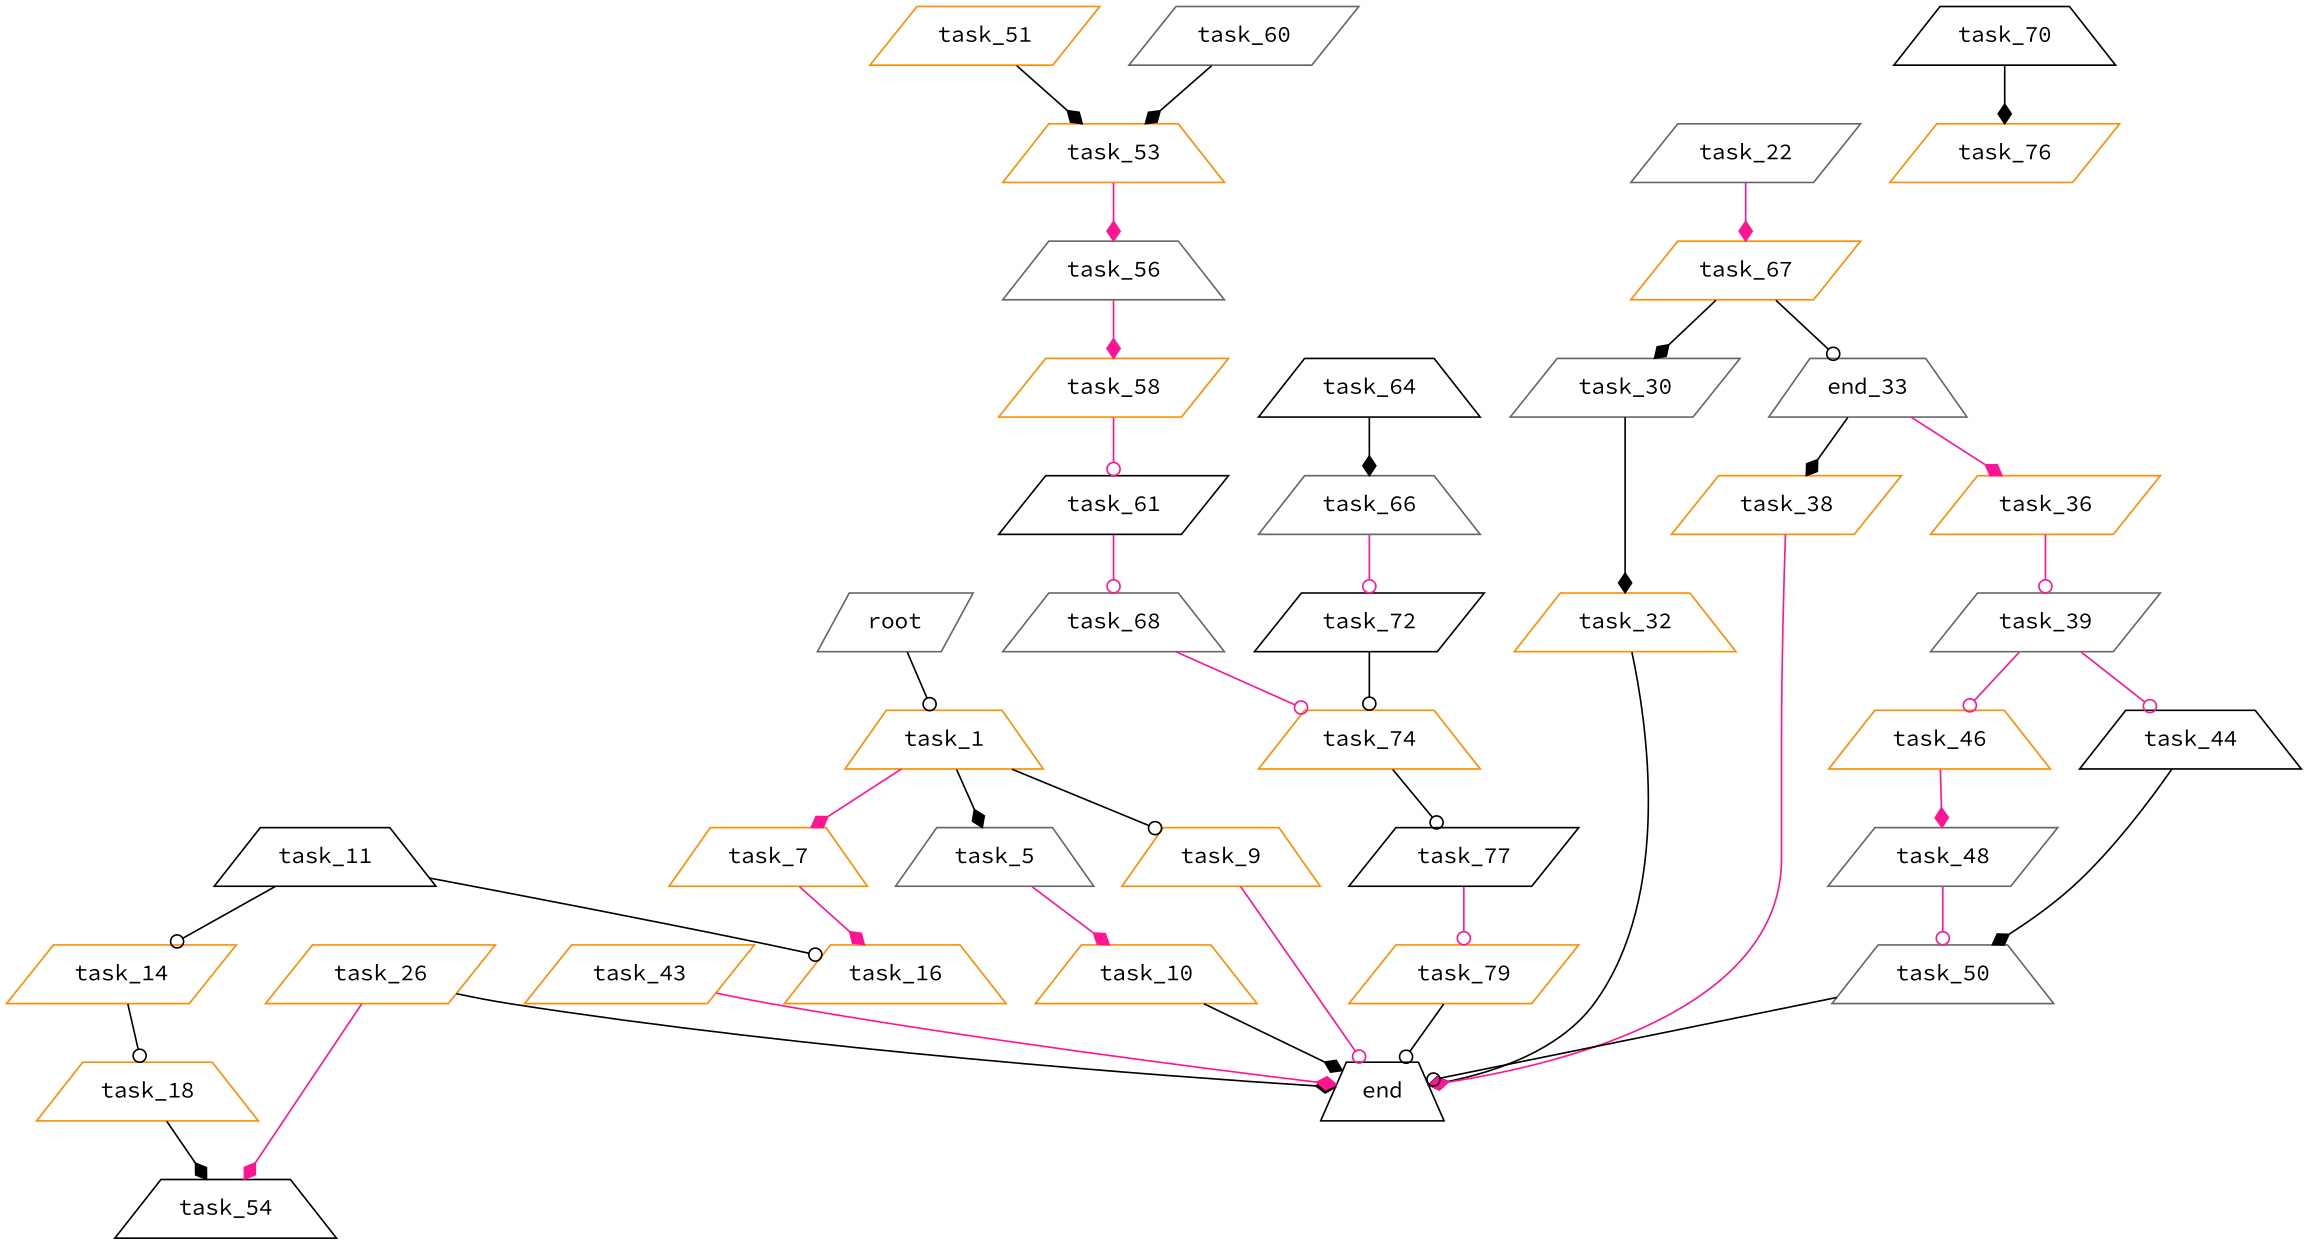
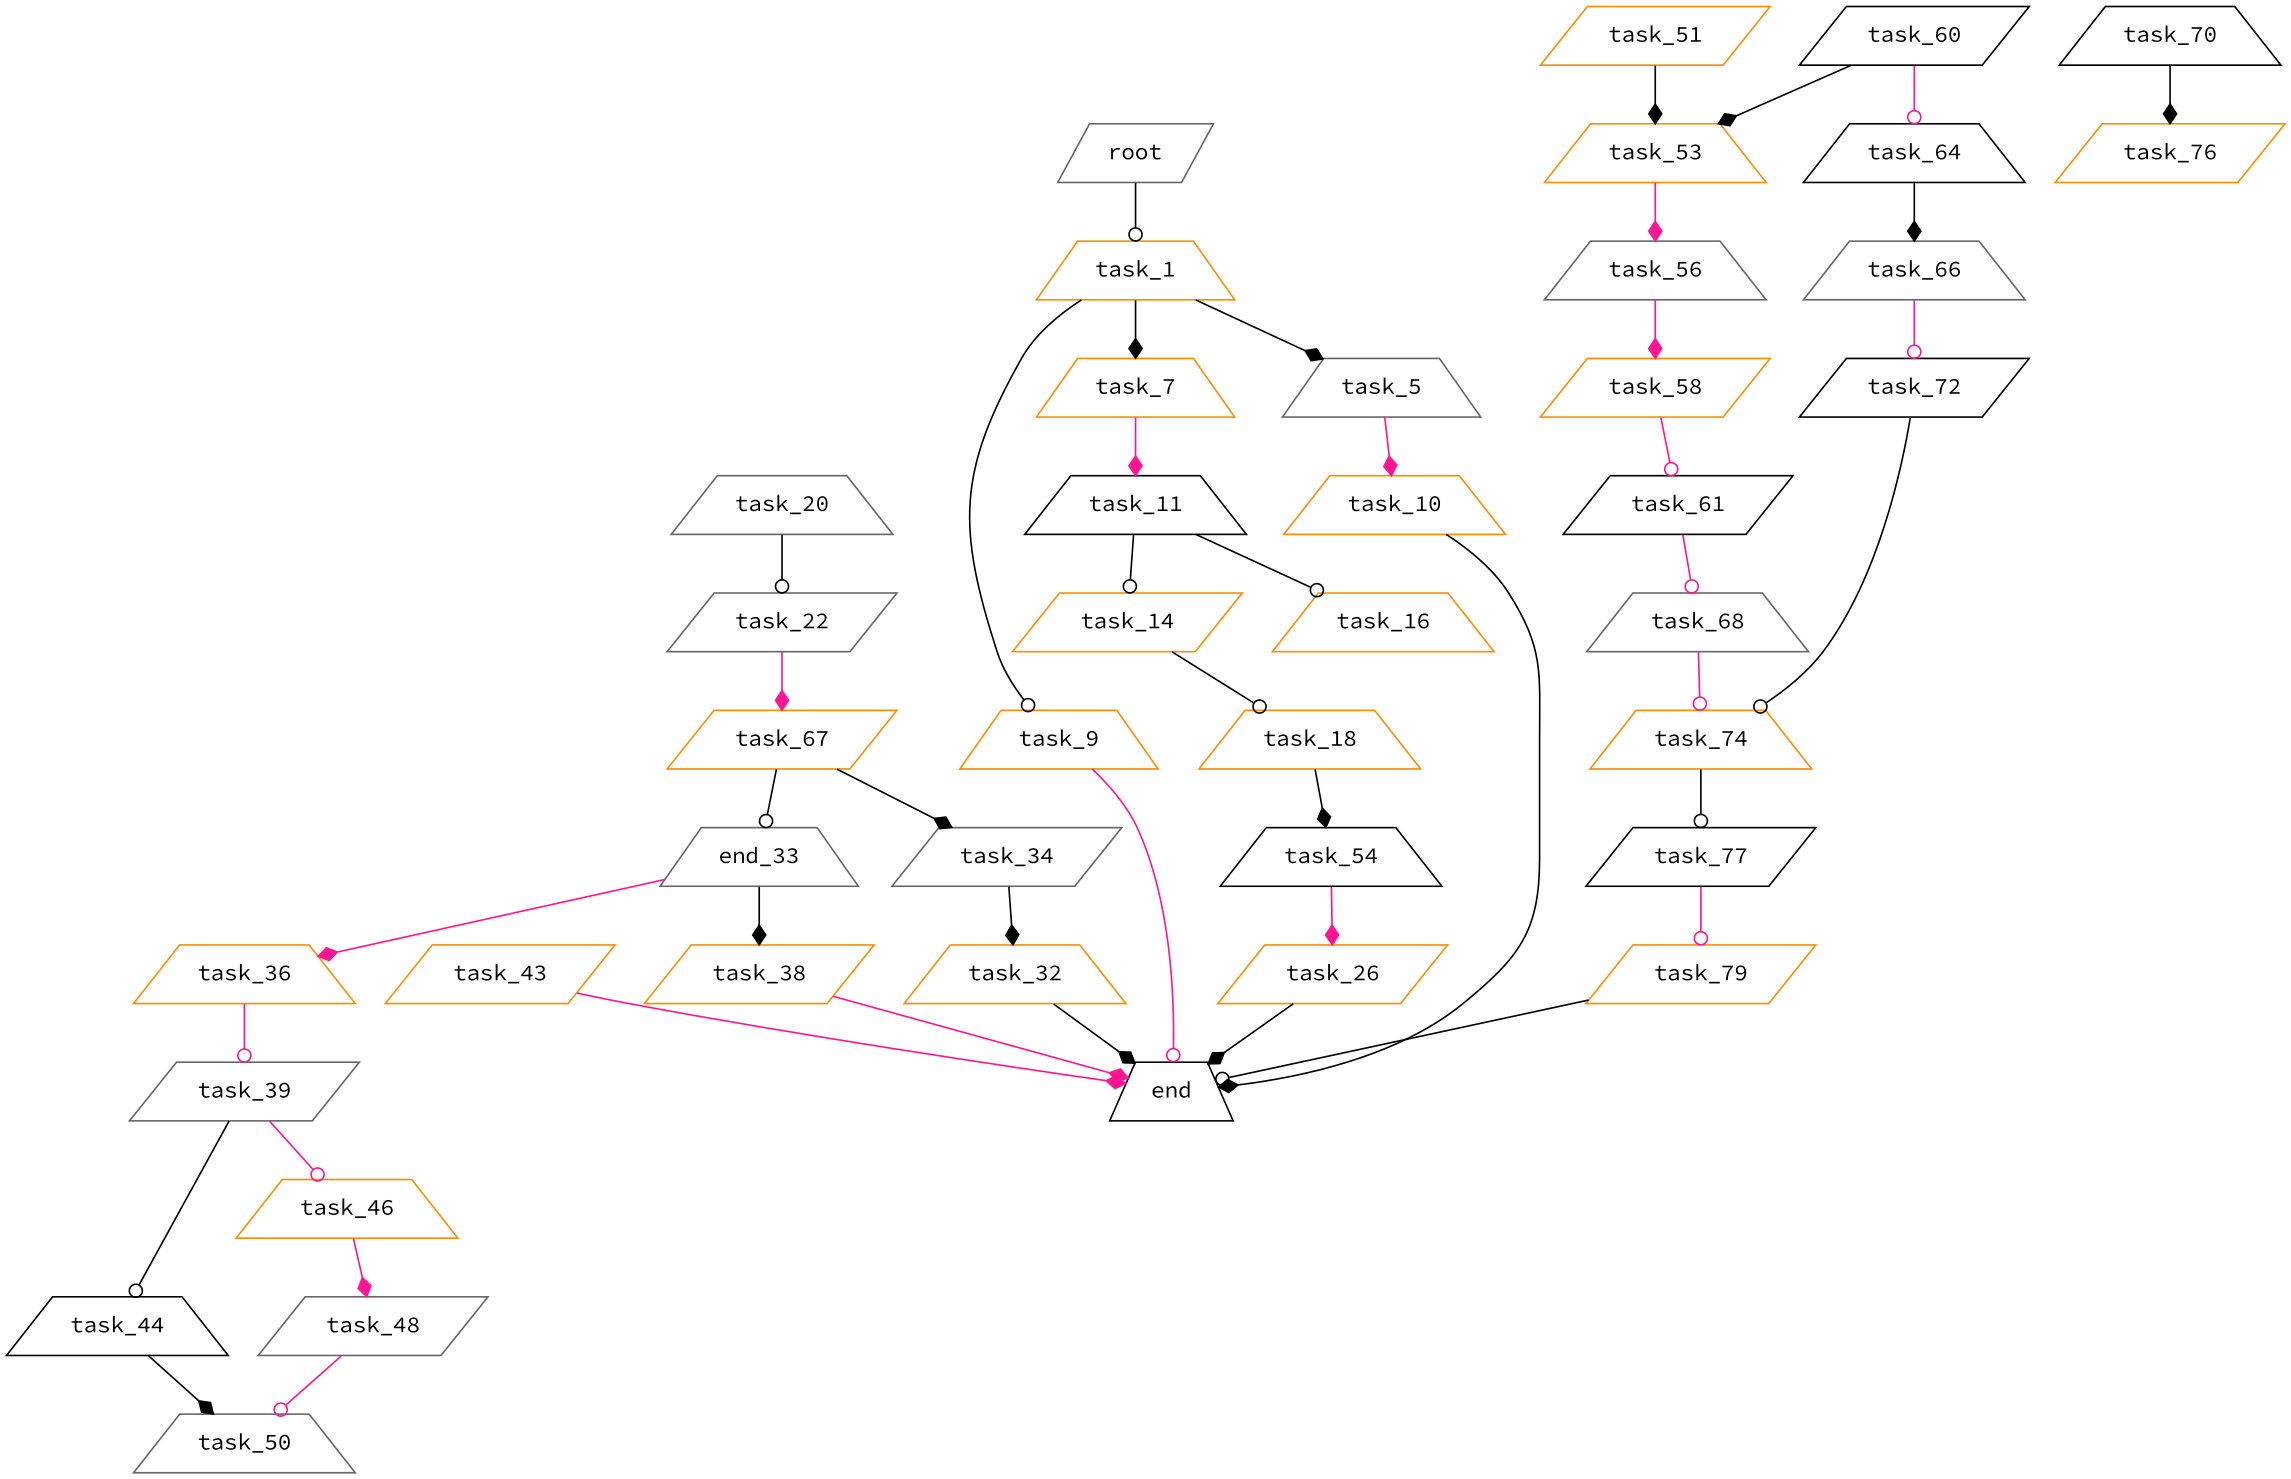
node "task_60": color gray40 -> black
edge "task_60" -> "task_64": added
node "task_30": label "task_30" -> "task_34"
node "task_20": added
node "task_36": shape parallelogram -> trapezium
edge "task_39" -> "task_44": color deeppink -> black
edge "task_1" -> "task_7": color deeppink -> black
edge "task_7" -> "task_16": now "task_7" -> "task_11"
edge "task_50" -> "end": removed
edge "task_26" -> "task_54": reversed
